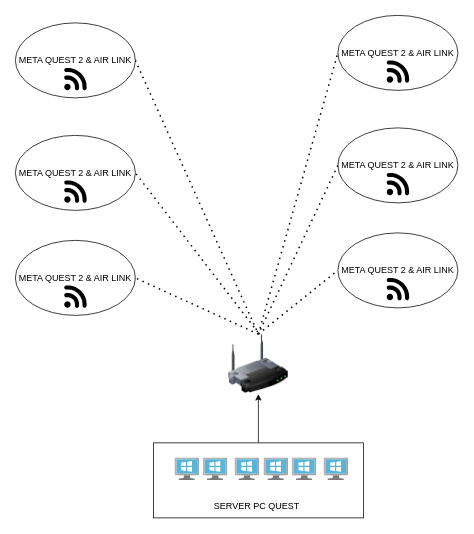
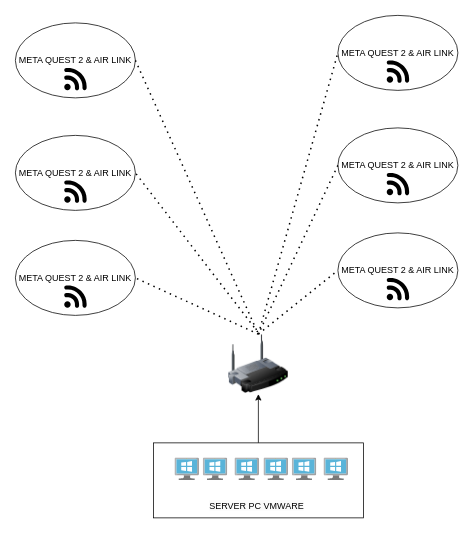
node "SERVER PC QUEST": label "SERVER PC QUEST" -> "SERVER PC VMWARE"
